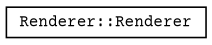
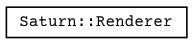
node "Renderer::Renderer": label "Renderer::Renderer" -> "Saturn::Renderer"
